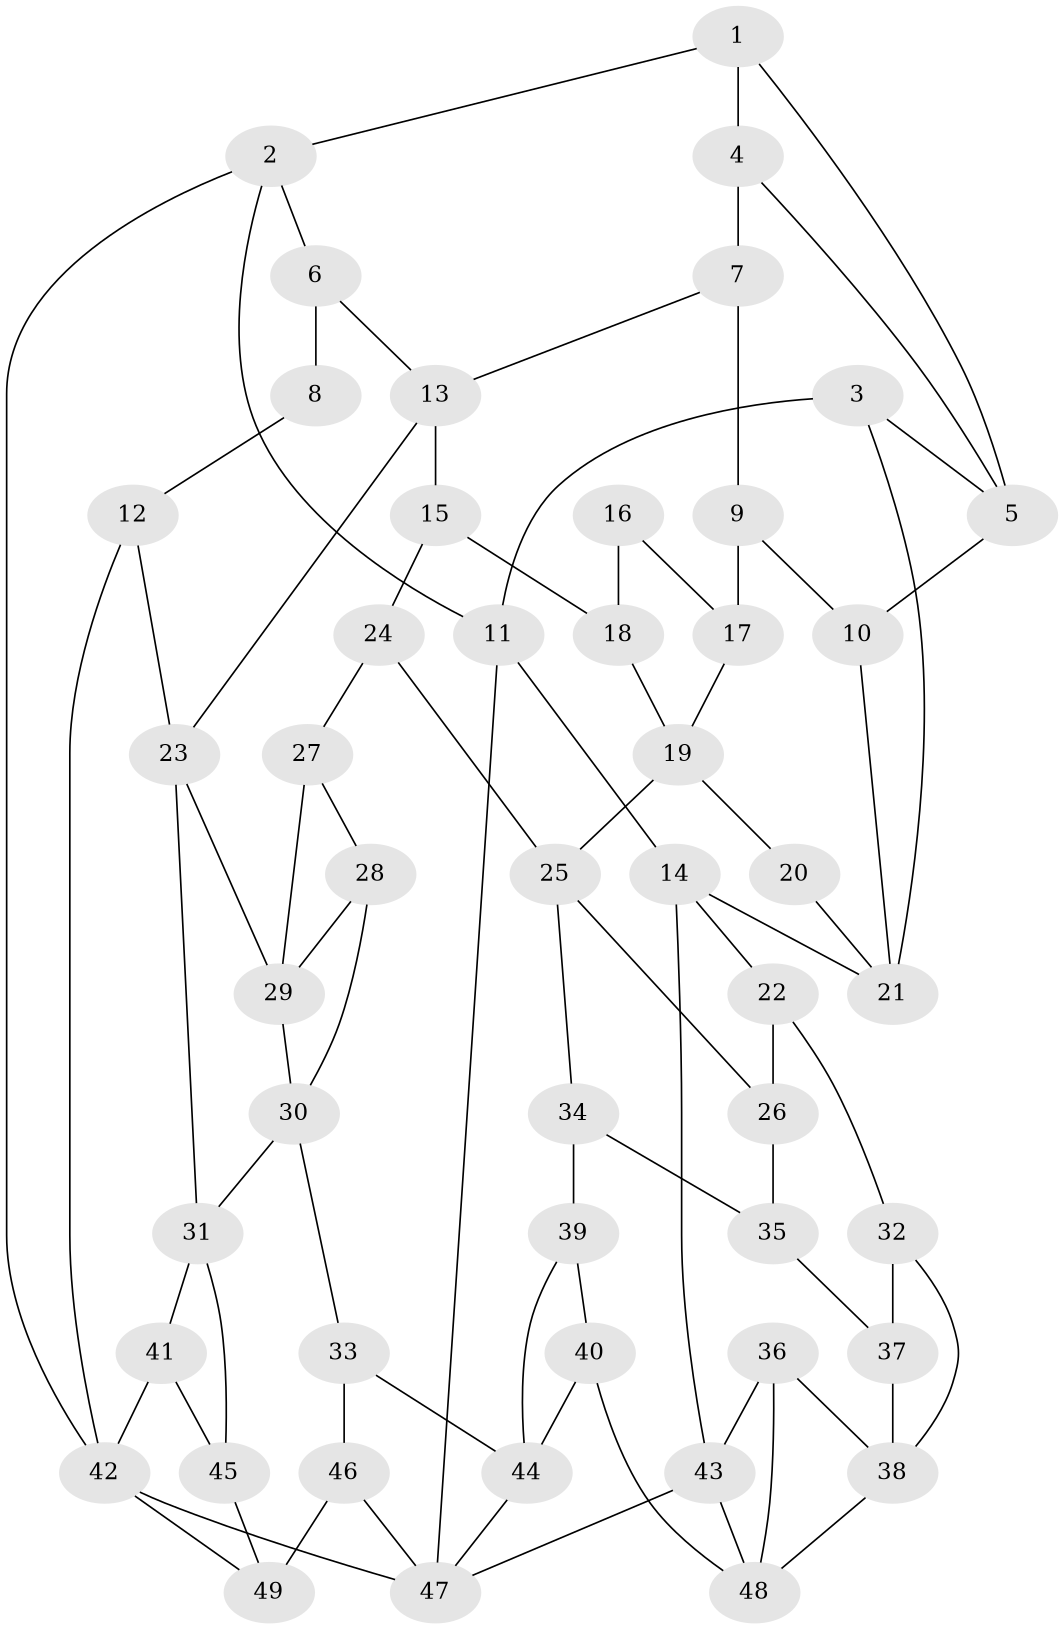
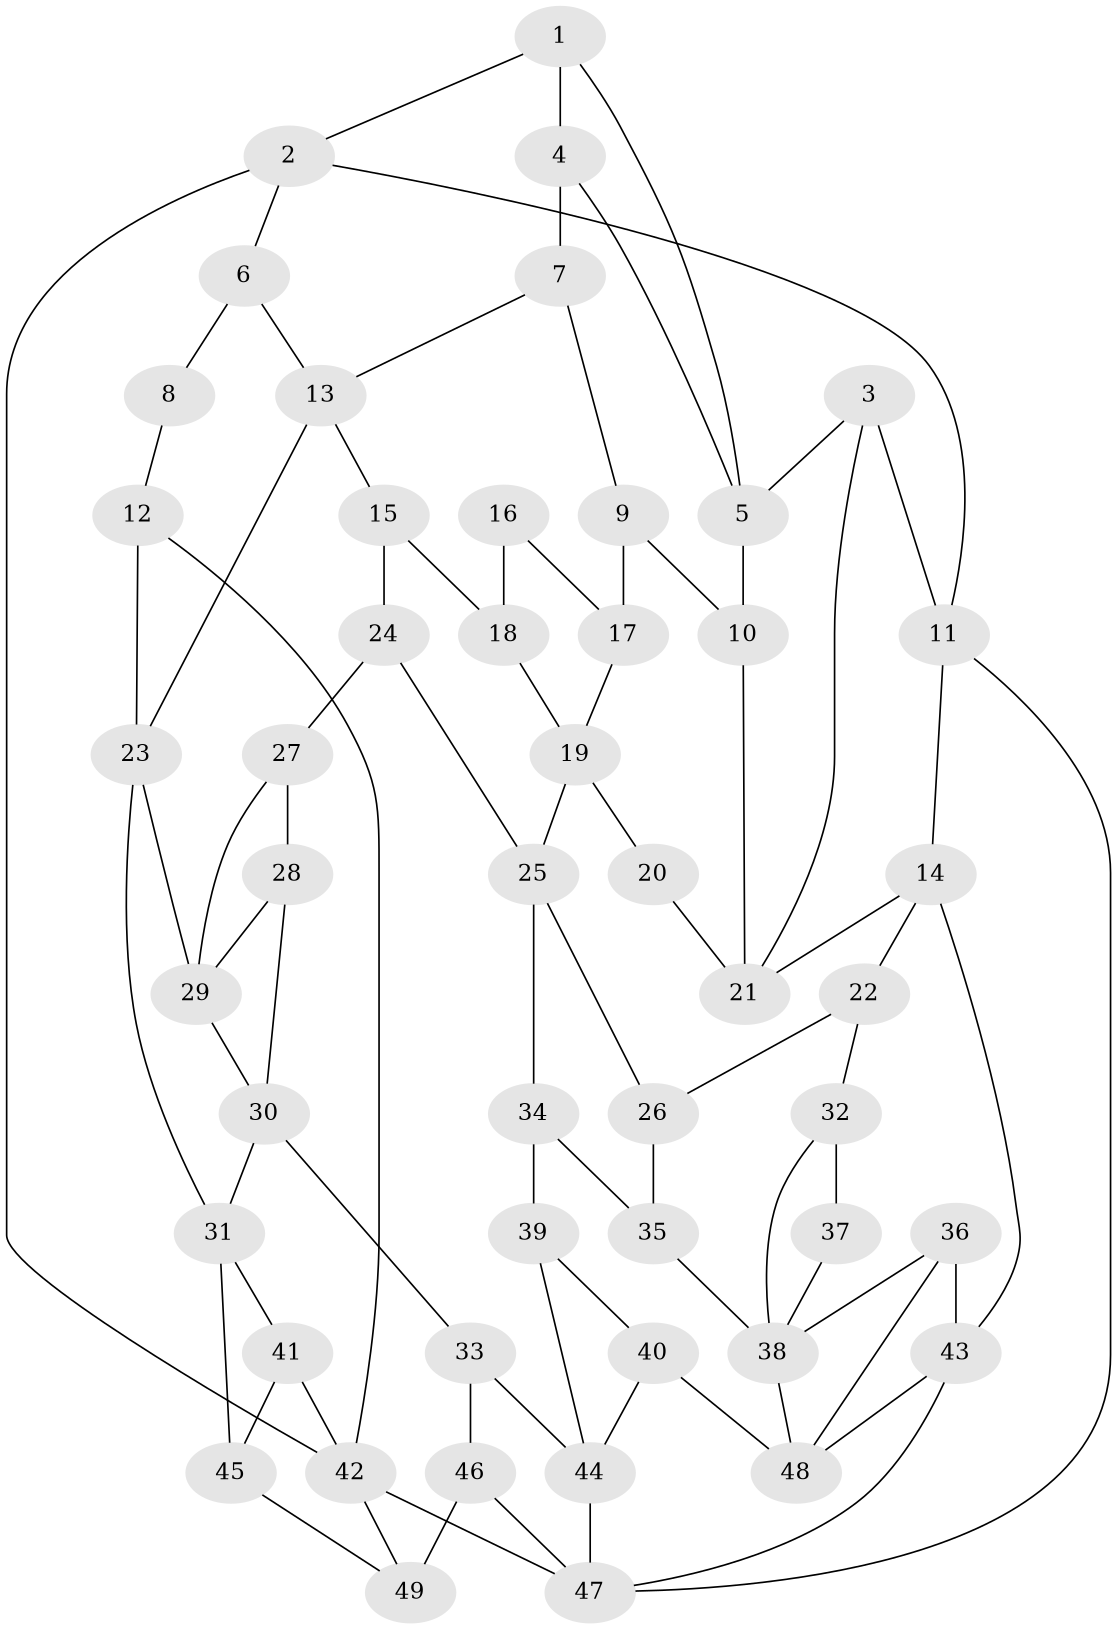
edge "35" -- "37": now "35" -- "38"
